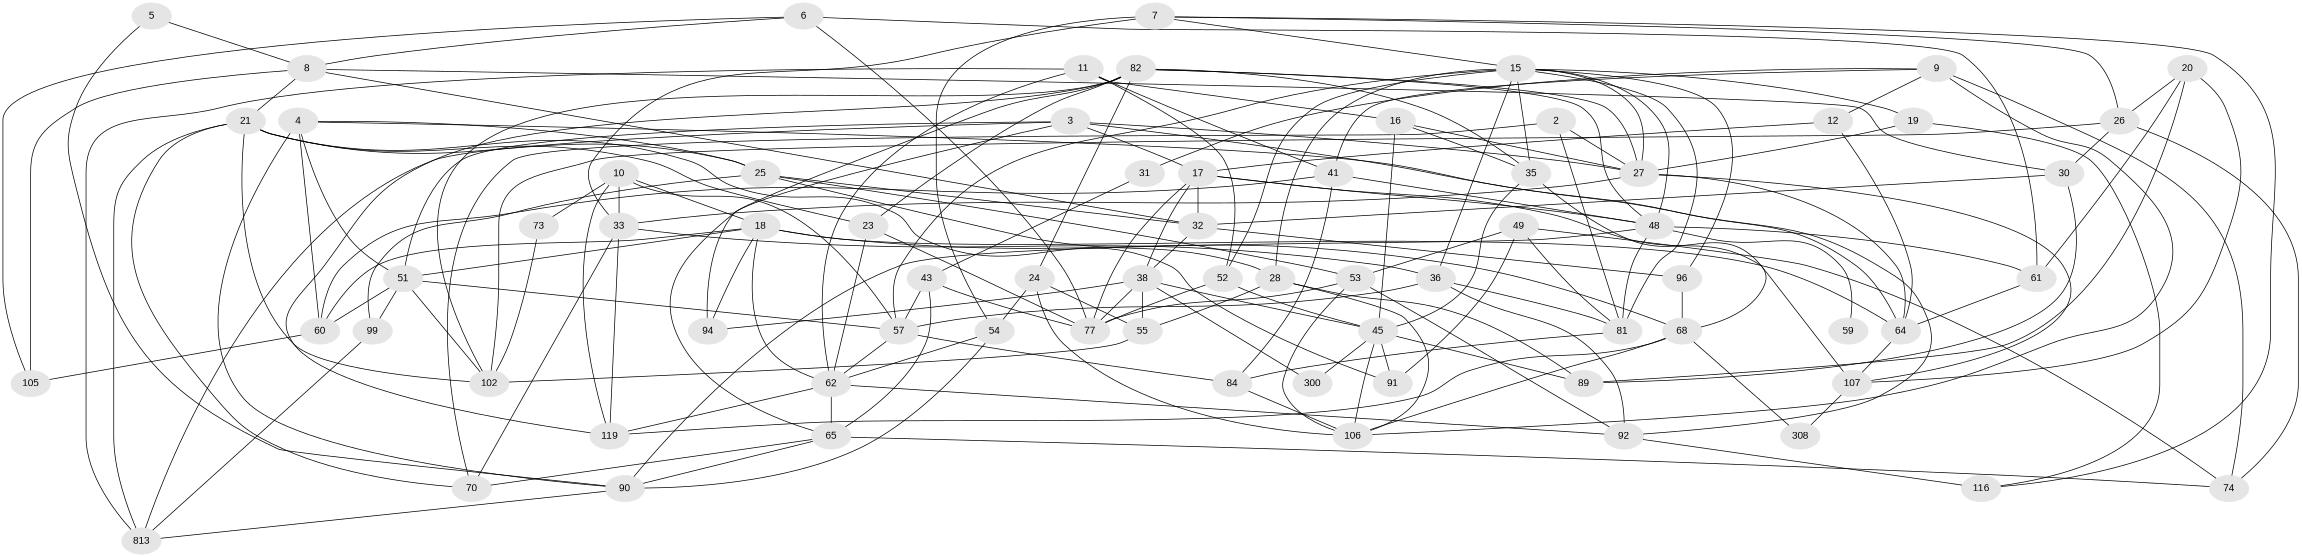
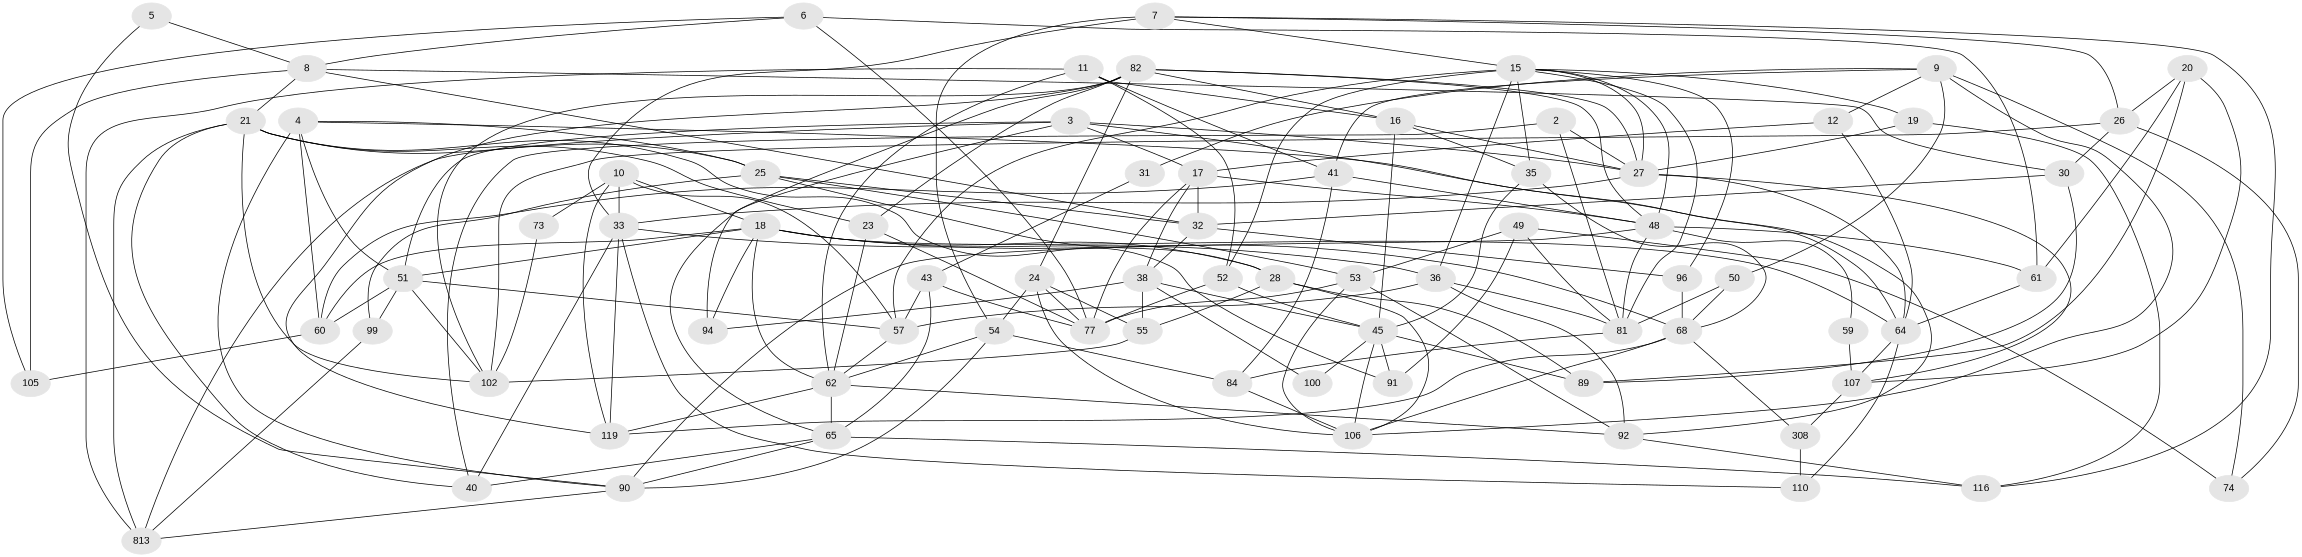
edge "82" -- "35": now "82" -- "16"
edge "15" -- "28": now "18" -- "28"
edge "17" -- "107": now "59" -- "107"
node "50": added
edge "38" -- "77": now "24" -- "77"
edge "57" -- "84": now "54" -- "84"
node "300": label "300" -> "100"
edge "65" -- "74": now "65" -- "116"
node "70": label "70" -> "40"
node "110": added
